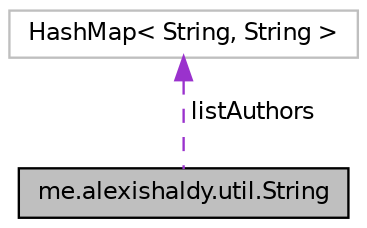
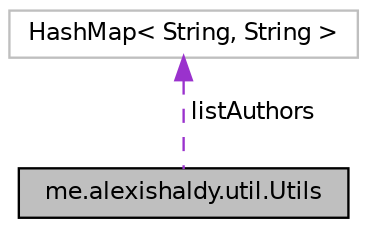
node "me.alexishaldy.util.String": label "me.alexishaldy.util.String" -> "me.alexishaldy.util.Utils"
